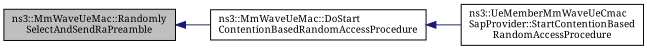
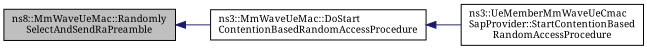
node "ns3::MmWaveUeMac::Randomly SelectAndSendRaPreamble": label "ns3::MmWaveUeMac::Randomly SelectAndSendRaPreamble" -> "ns8::MmWaveUeMac::Randomly SelectAndSendRaPreamble"
